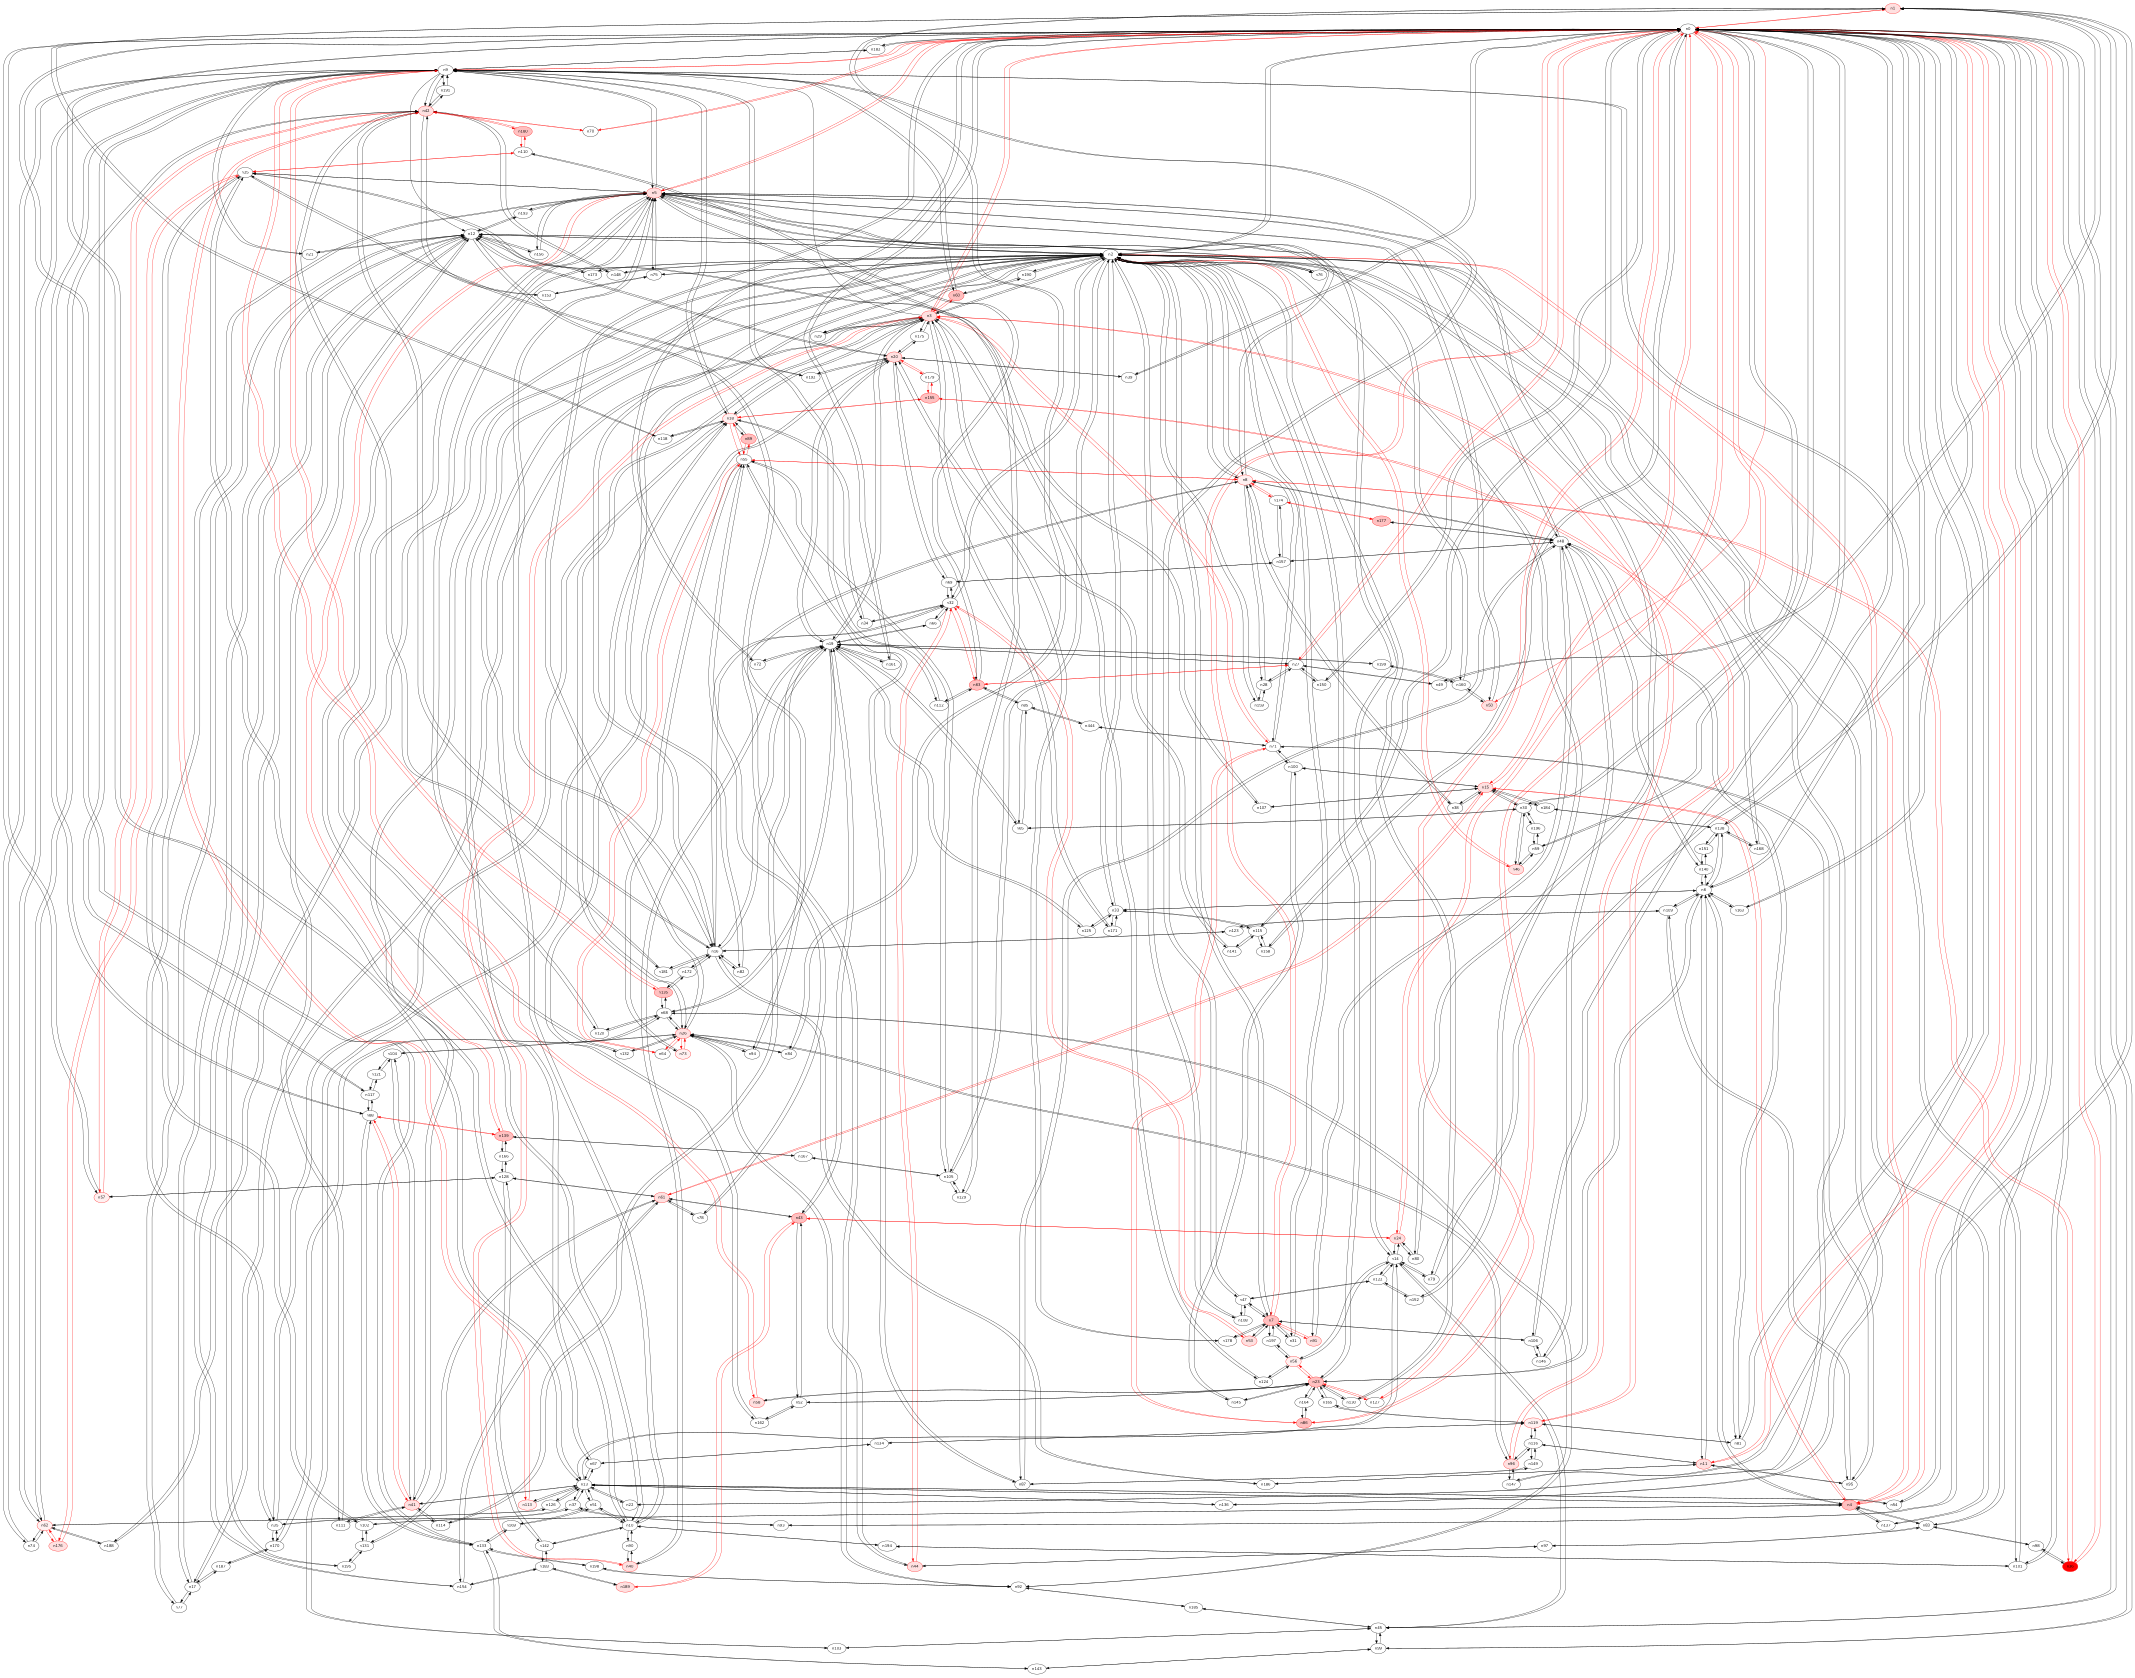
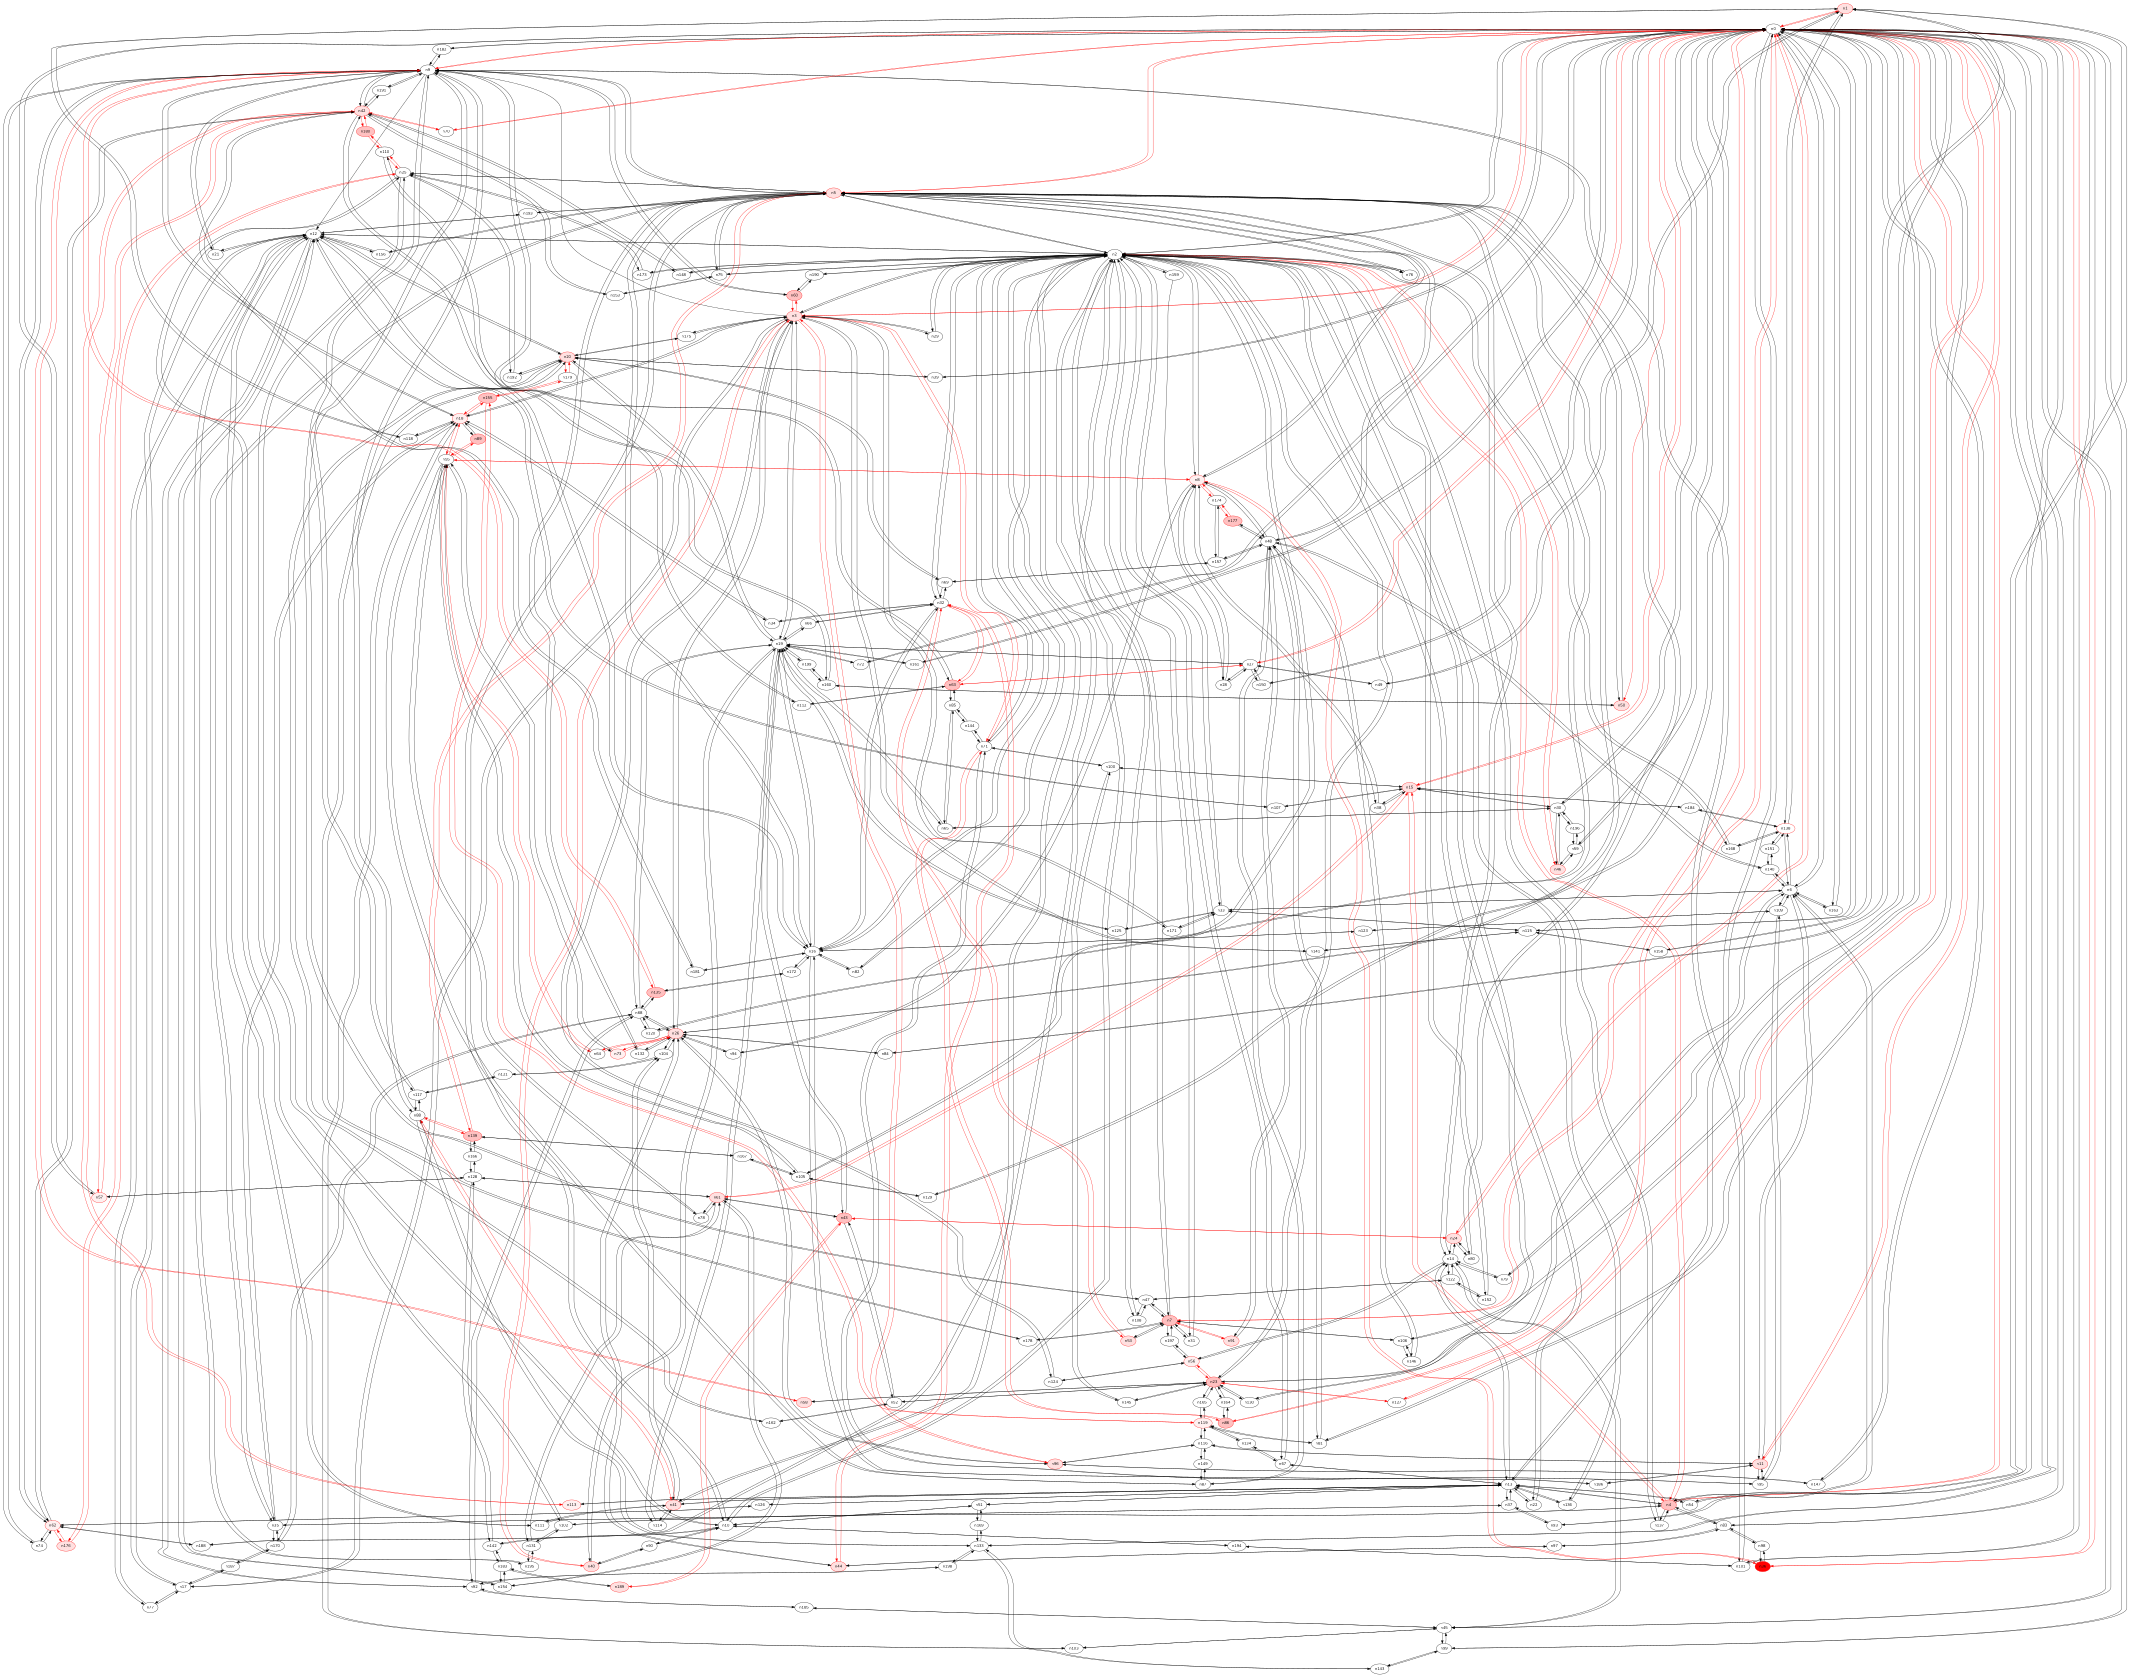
edge "n28" -> "n159": removed
node "n444": label "n444" -> "n144"
node "n138": color black -> #ff0000
